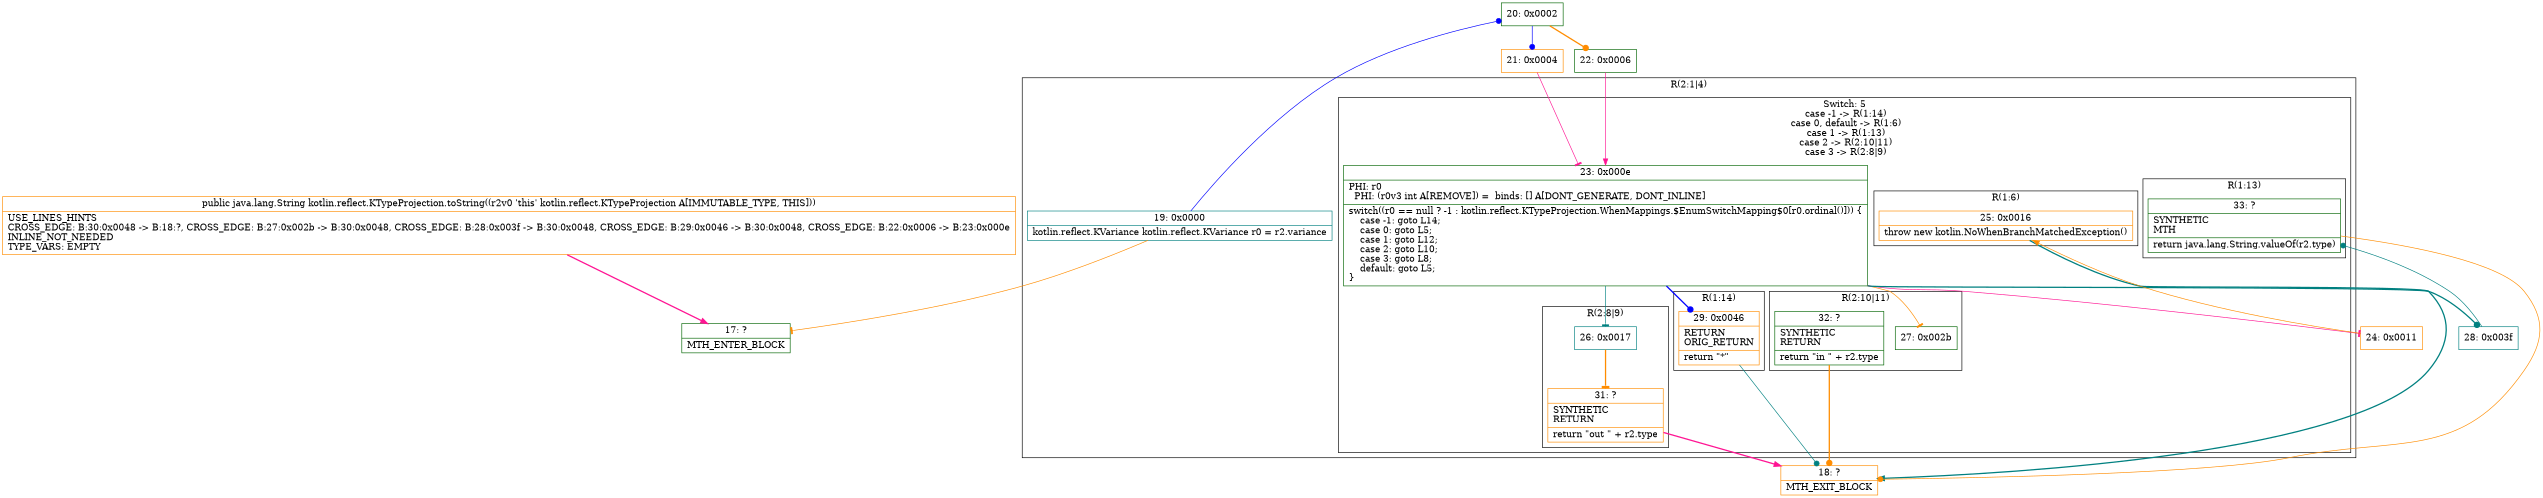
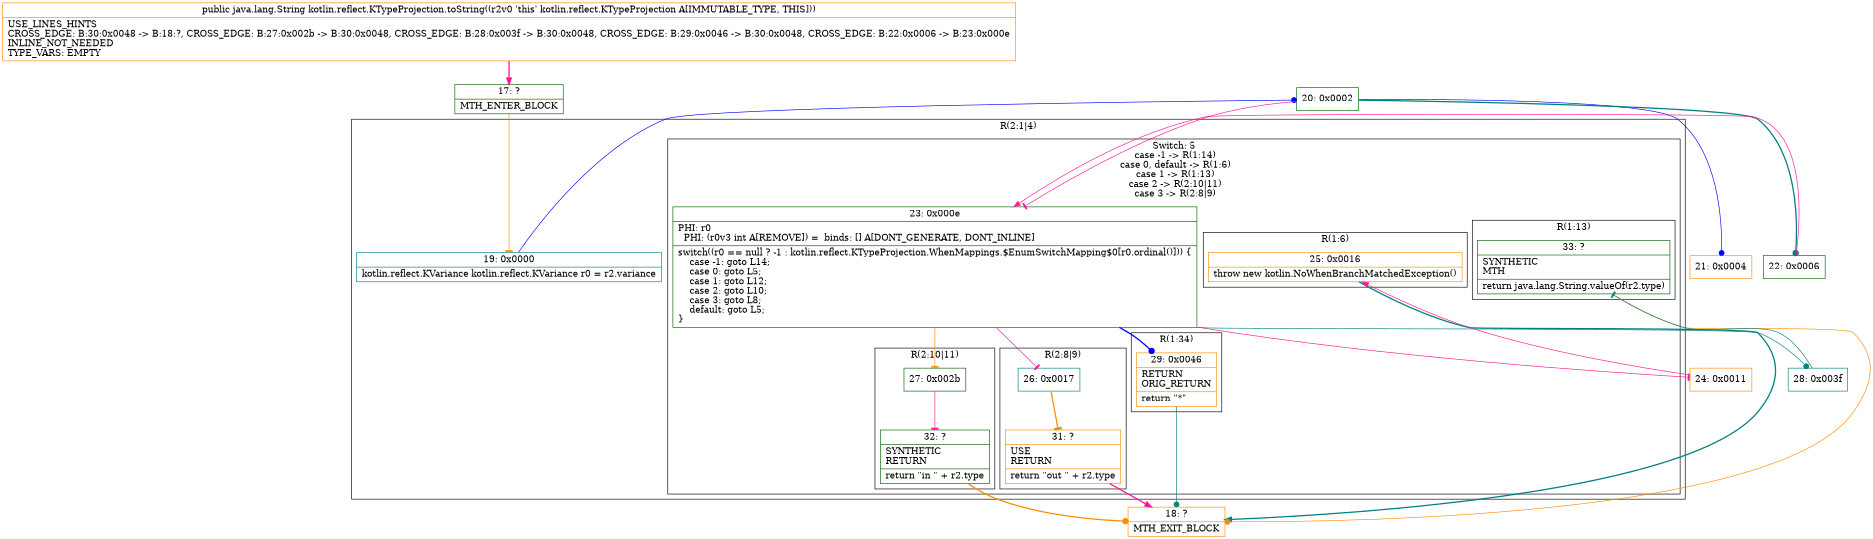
edge "20: 0x0002" -> "22: 0x0006": color darkorange -> teal
edge "21: 0x0004" -> "23: 0x000e": now "20: 0x0002" -> "23: 0x000e"
edge "28: 0x003f" -> "33: ?": arrowhead dot -> tee
edge "23: 0x000e" -> "28: 0x003f": style bold -> solid
edge "19: 0x0000" -> "17: ?": reversed
cluster "R(1:14)": label "R(1:14)" -> "R(1:34)"
edge "24: 0x0011" -> "25: 0x0016": color darkorange -> deeppink
edge "23: 0x000e" -> "26: 0x0017": color teal -> deeppink
edge "27: 0x002b" -> "32: ?": added
node "31: ?": text "SYNTHETIC" -> "USE"
